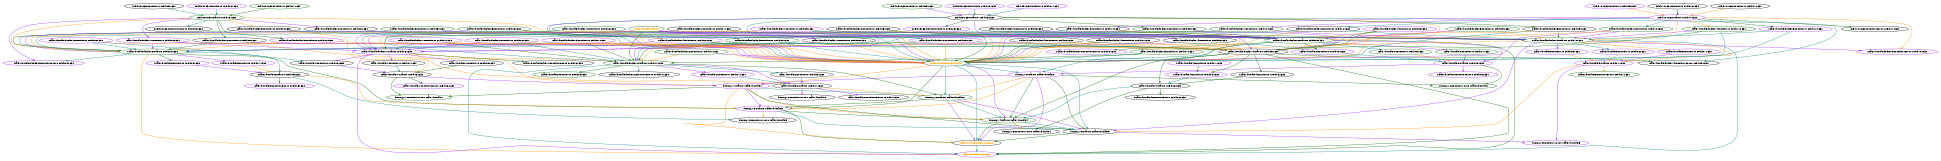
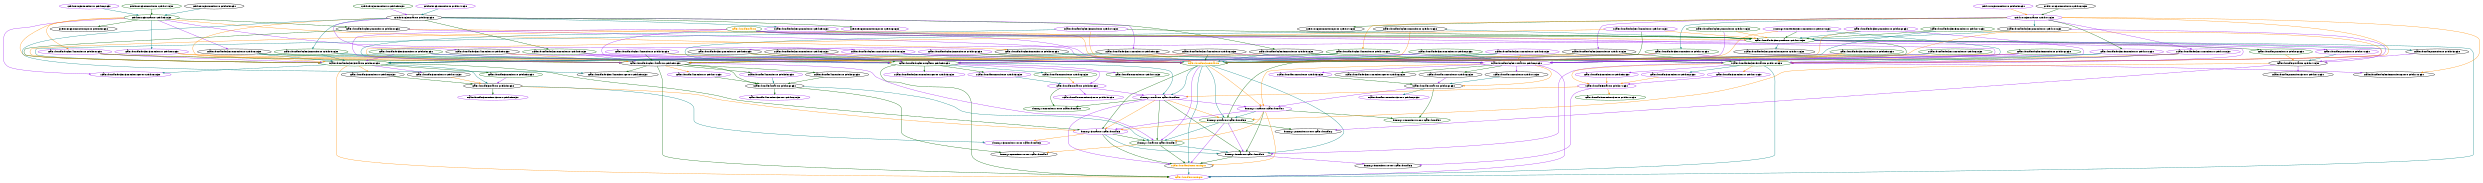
node "c09-h09-r630_monitor_0 c09-h06-r630": removed
node "c09-h10-r630_monitor_0 c09-h07-r630": removed
edge "c09-h08-r630_start_0 c09-h05-r630" -> "c09-h08-r630_monitor_60000 c09-h05-r630": color teal -> darkgreen
node "scale1-bundle-docker-1_monitor_0 c09-h10-r630": color darkgreen -> purple
edge "c09-h08-r630_start_0 c09-h05-r630" -> "scale1-bundle-docker-3_monitor_0 c09-h08-r630": color darkgreen -> teal
edge "scale1-bundle-docker-2_monitor_0 c09-h10-r630" -> "scale1-bundle-docker-5_start_0 c09-h10-r630": color teal -> purple
edge "scale1-bundle-docker-5_monitor_0 c09-h06-r630" -> "scale1-bundle-docker-5_start_0 c09-h10-r630": color darkgreen -> purple
node "scale1-bundle-docker-1_monitor_0 c09-h07-r630": label "scale1-bundle-docker-1_monitor_0 c09-h07-r630" -> "running1-bundle-docker-1_monitor_0 c09-h07-r630"
node "scale1-bundle-docker-4_monitor_0 c09-h07-r630": color black -> purple
node "scale1-bundle-docker-0_start_0 c09-h05-r630": label "scale1-bundle-docker-0_start_0 c09-h05-r630" -> "scale1-bundle-docker-0_scale_0 c09-h05-r630"
edge "scale1-bundle-docker-5_start_0 c09-h10-r630" -> "scale1-bundle-docker-5_monitor_0 c09-h07-r630": reversed
edge "scale1-bundle-docker-2_monitor_0 c09-h05-r630" -> "scale1-bundle-docker-2_start_0 c09-h07-r630": reversed
edge "scale1-bundle-docker-3_monitor_0 c09-h06-r630" -> "scale1-bundle-1_monitor_0 c09-h06-r630": now "scale1-bundle-docker-3_monitor_0 c09-h06-r630" -> "scale1-bundle-docker-1_start_0 c09-h06-r630"
node "scale1-bundle-docker-5_monitor_60000 c09-h10-r630": color purple -> black
node "scale1-bundle-docker-1_monitor_0 c09-h06-r630": added
edge "scale1-bundle-0_monitor_0 c09-h07-r630" -> "scale1-bundle-0_start_0 c09-h05-r630": removed
edge "scale1-bundle-docker-1_start_0 c09-h06-r630" -> "scale1-bundle-1_monitor_0 c09-h06-r630": color purple -> darkgreen
node "scale1-bundle-3_monitor_0 c09-h05-r630": color purple -> darkgreen
node "scale1-bundle-3_monitor_0 c09-h07-r630": color purple -> black
node "scale1-bundle-1_monitor_0 c09-h05-r630": color black -> purple
edge "scale1-bundle-4_monitor_0 c09-h07-r630" -> "scale1-bundle-4_monitor_0 c09-h05-r630": now "scale1-bundle-4_monitor_0 c09-h07-r630" -> "scale1-bundle-4_start_0 c09-h06-r630"
edge "scale1-bundle-docker-4_start_0 c09-h09-r630" -> "dummy1:4_start_0 scale1-bundle-4": color darkgreen -> purple
node "scale1-bundle-3_monitor_0 c09-h06-r630": added
edge "scale1-bundle-docker-5_monitor_0 c09-h08-r630" -> "scale1-bundle-2_start_0 c09-h07-r630": now "scale1-bundle-2_monitor_0 c09-h06-r630" -> "scale1-bundle-2_start_0 c09-h07-r630"
edge "scale1-bundle-1_start_0 c09-h06-r630" -> "scale1-bundle-1_monitor_30000 c09-h06-r630": color darkgreen -> teal
node "scale1-bundle-4_monitor_30000 c09-h06-r630": color black -> purple
edge "dummy1:2_start_0 scale1-bundle-2" -> "dummy1:3_start_0 scale1-bundle-3": color darkgreen -> darkorange
node "dummy1:3_monitor_10000 scale1-bundle-3": color black -> purple
edge "dummy1:2_start_0 scale1-bundle-2" -> "dummy1:2_monitor_10000 scale1-bundle-2": added
edge "scale1-bundle-5_start_0 c09-h07-r630" -> "dummy1:5_start_0 scale1-bundle-5": now "scale1-bundle-5_start_0 c09-h07-r630" -> "dummy1:0_start_0 scale1-bundle-0"
node "dummy1:5_monitor_10000 scale1-bundle-5": color purple -> black
